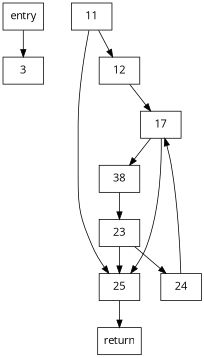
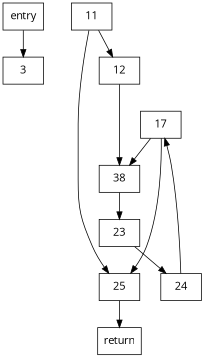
edge "12" -> "17": now "12" -> "38"
edge "23" -> "25": removed
